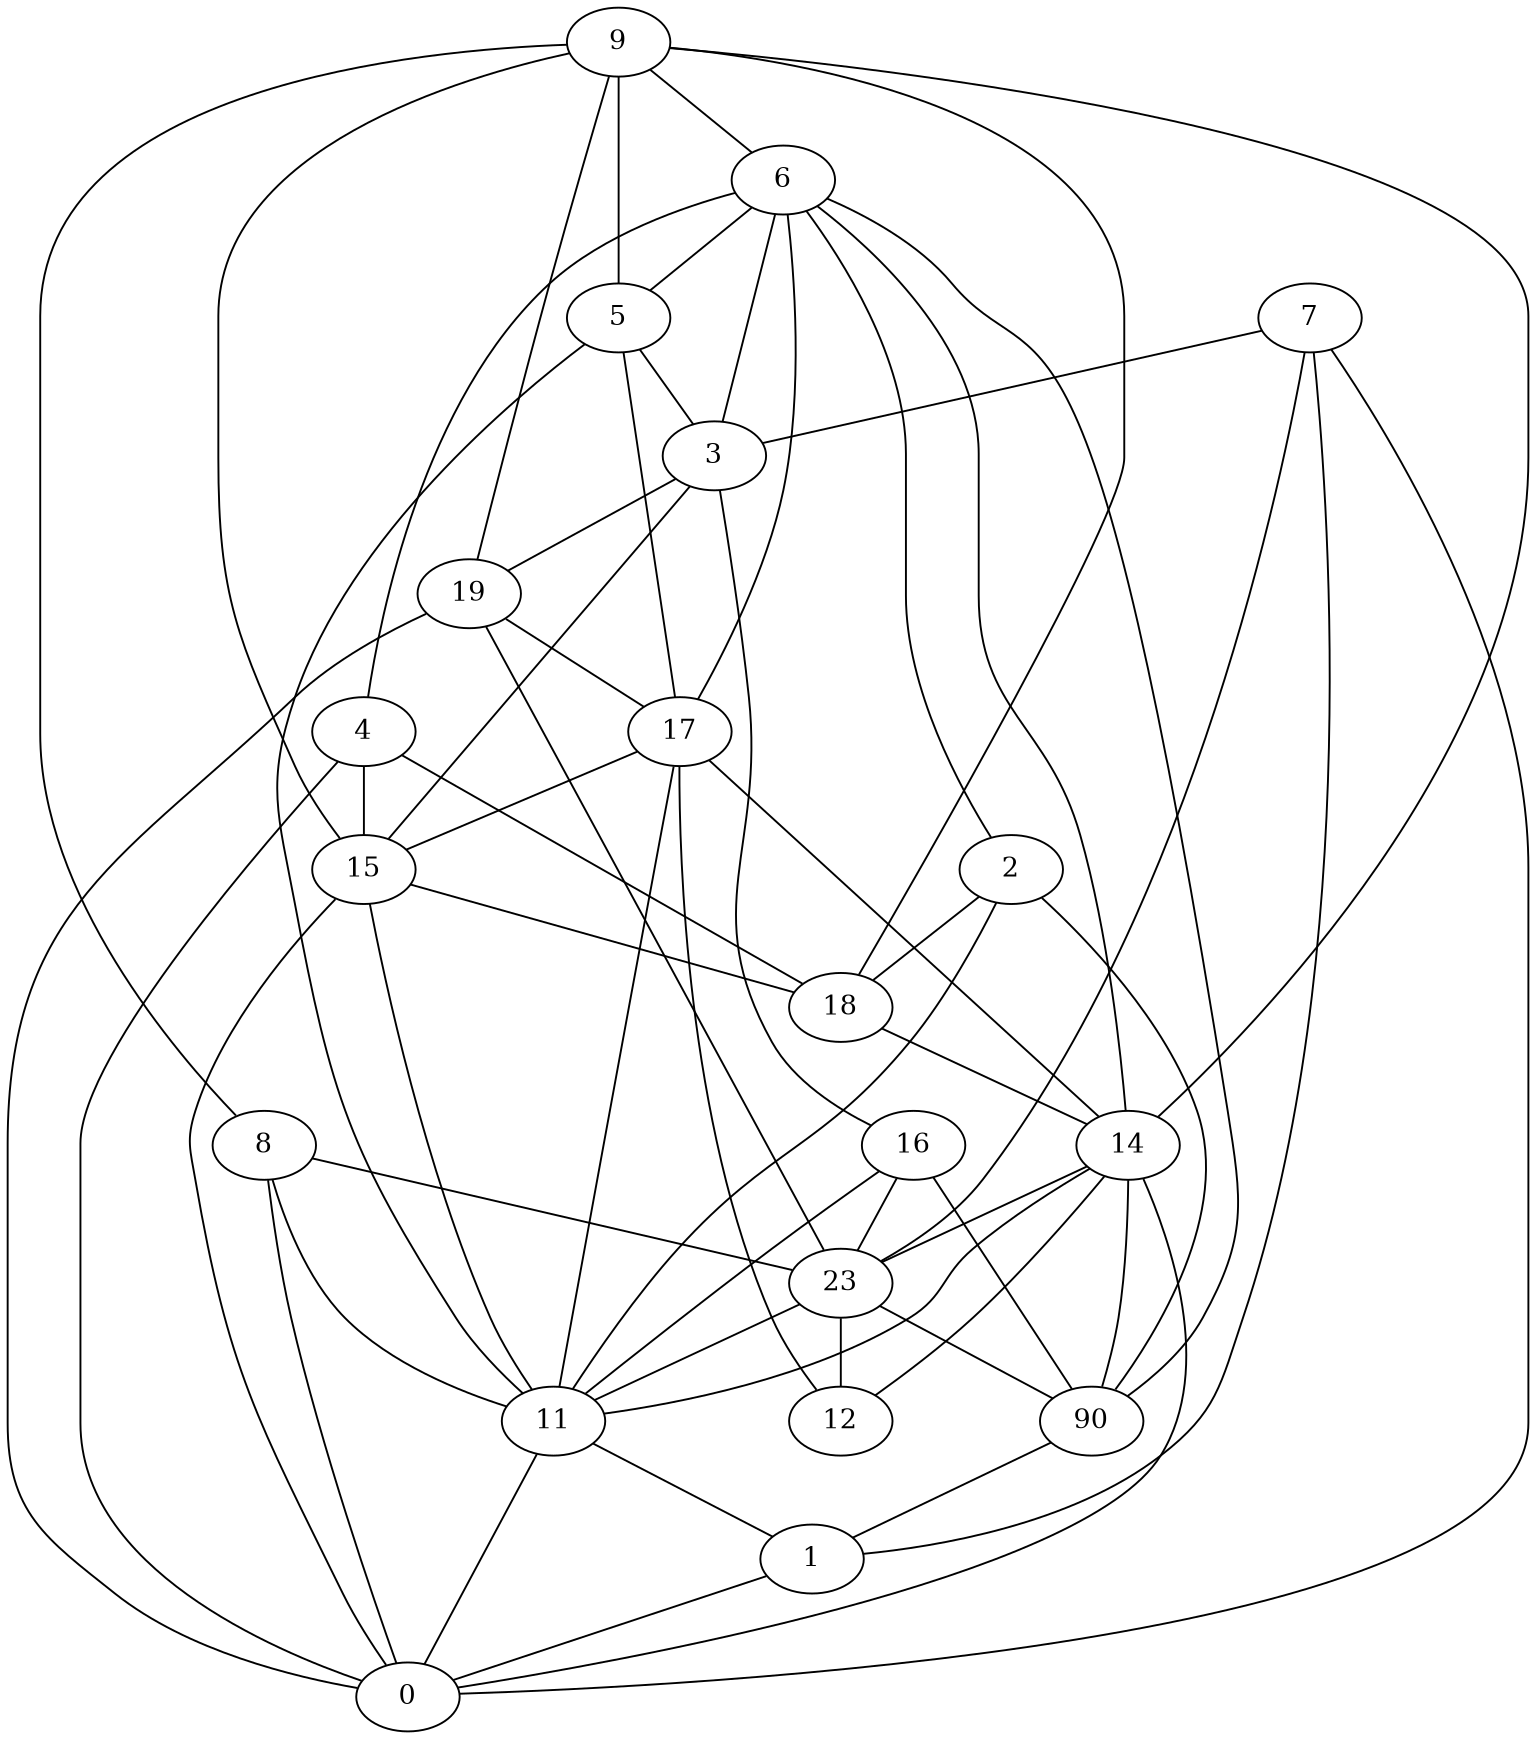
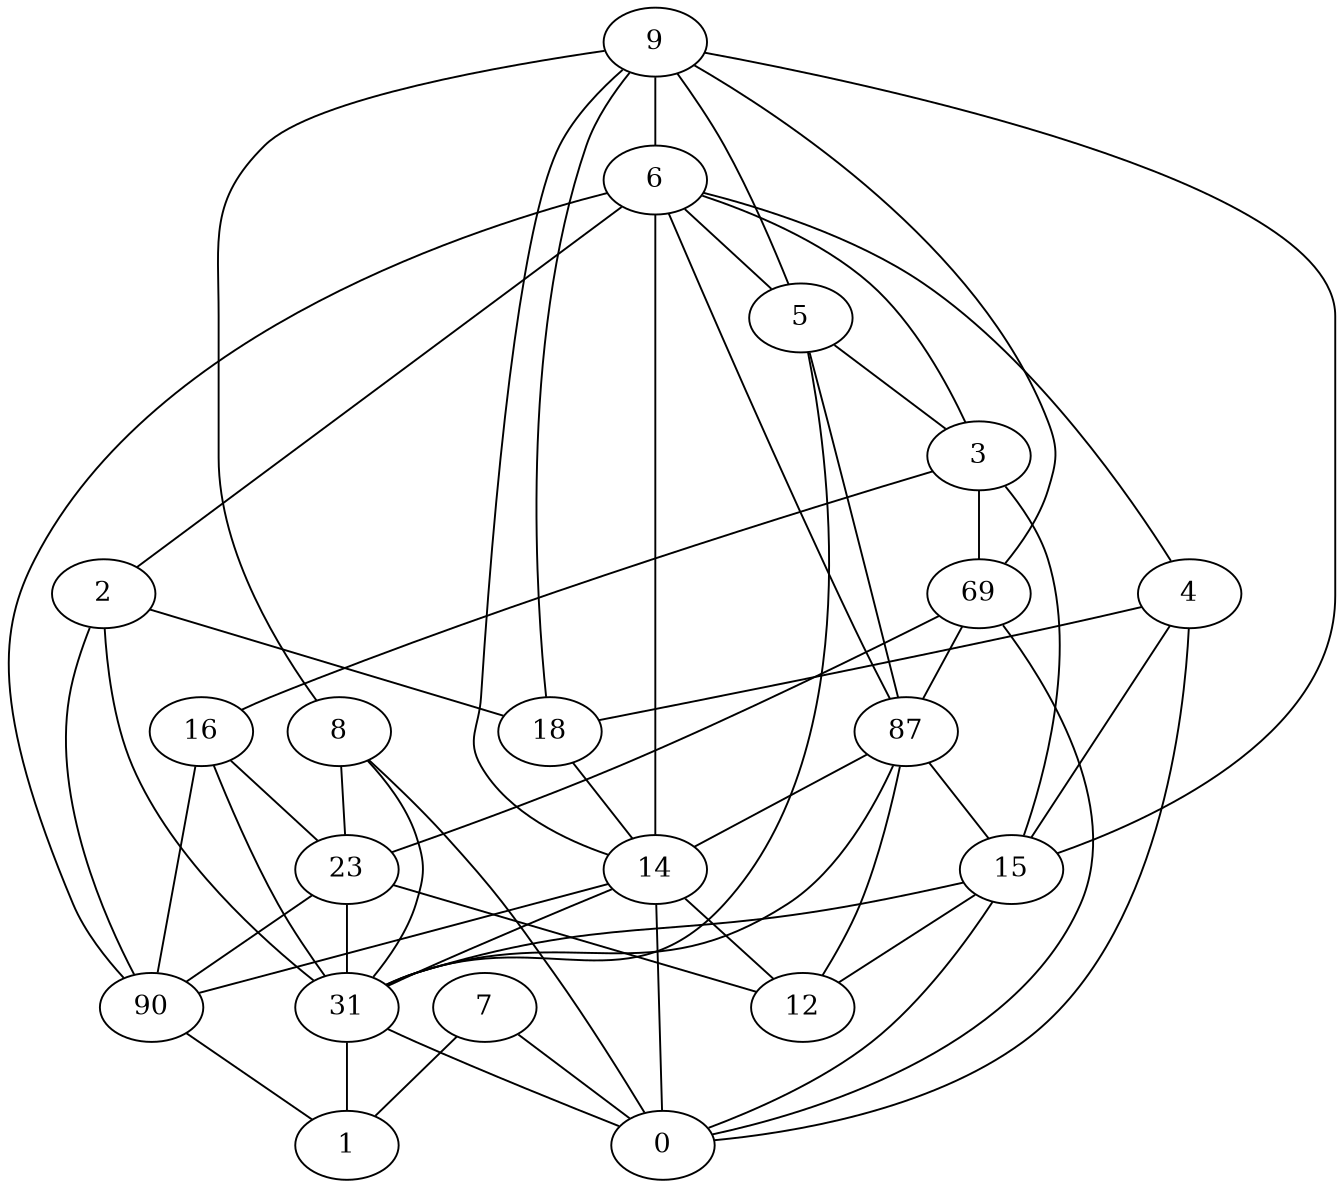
edge "7" -- "3": removed
node "19": label "19" -> "69"
node "17": label "17" -> "87"
edge "7" -- "23": removed
edge "15" -- "18": now "15" -- "12"
edge "14" -- "23": removed
node "11": label "11" -> "31"
edge "1" -- "0": removed
